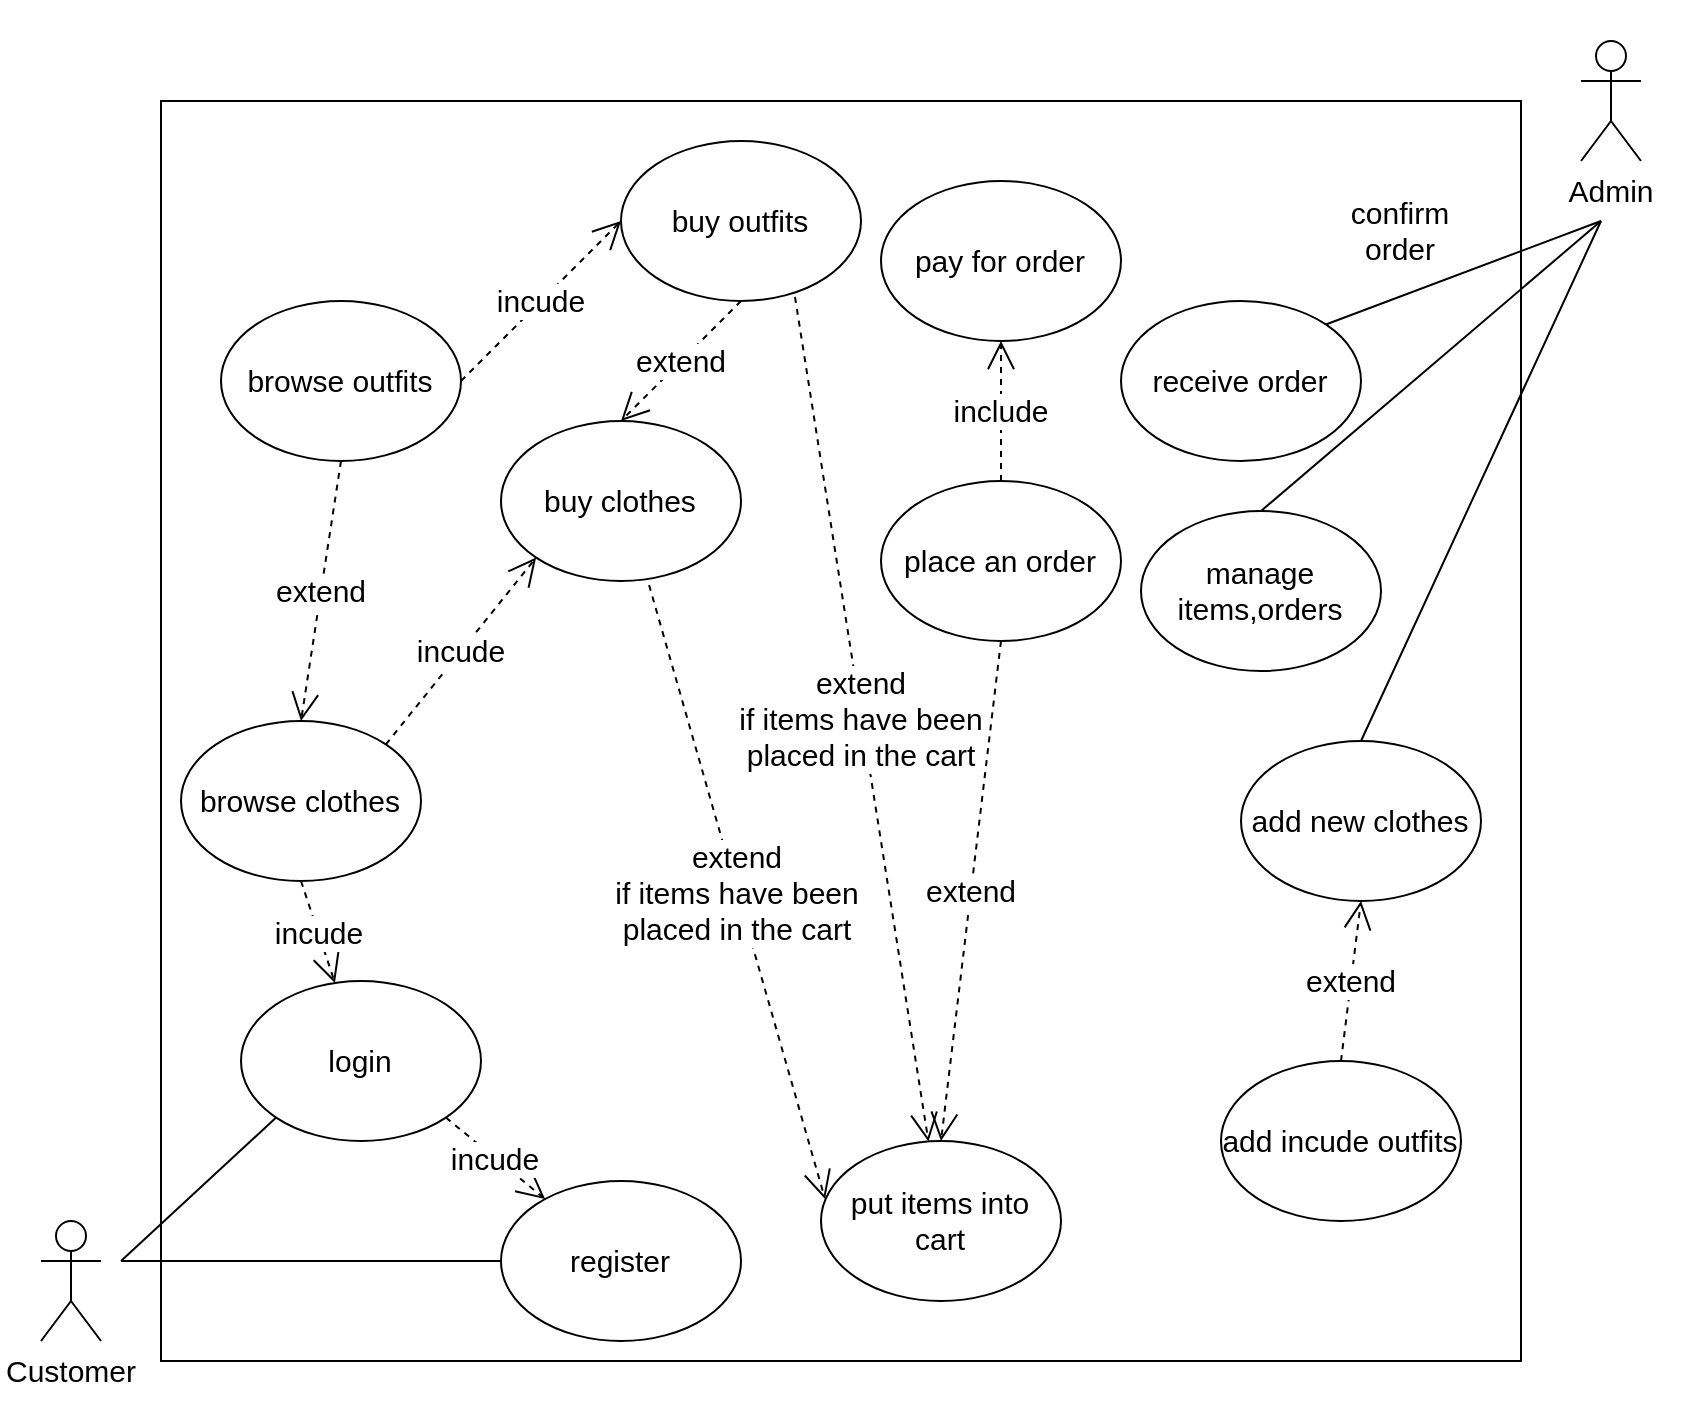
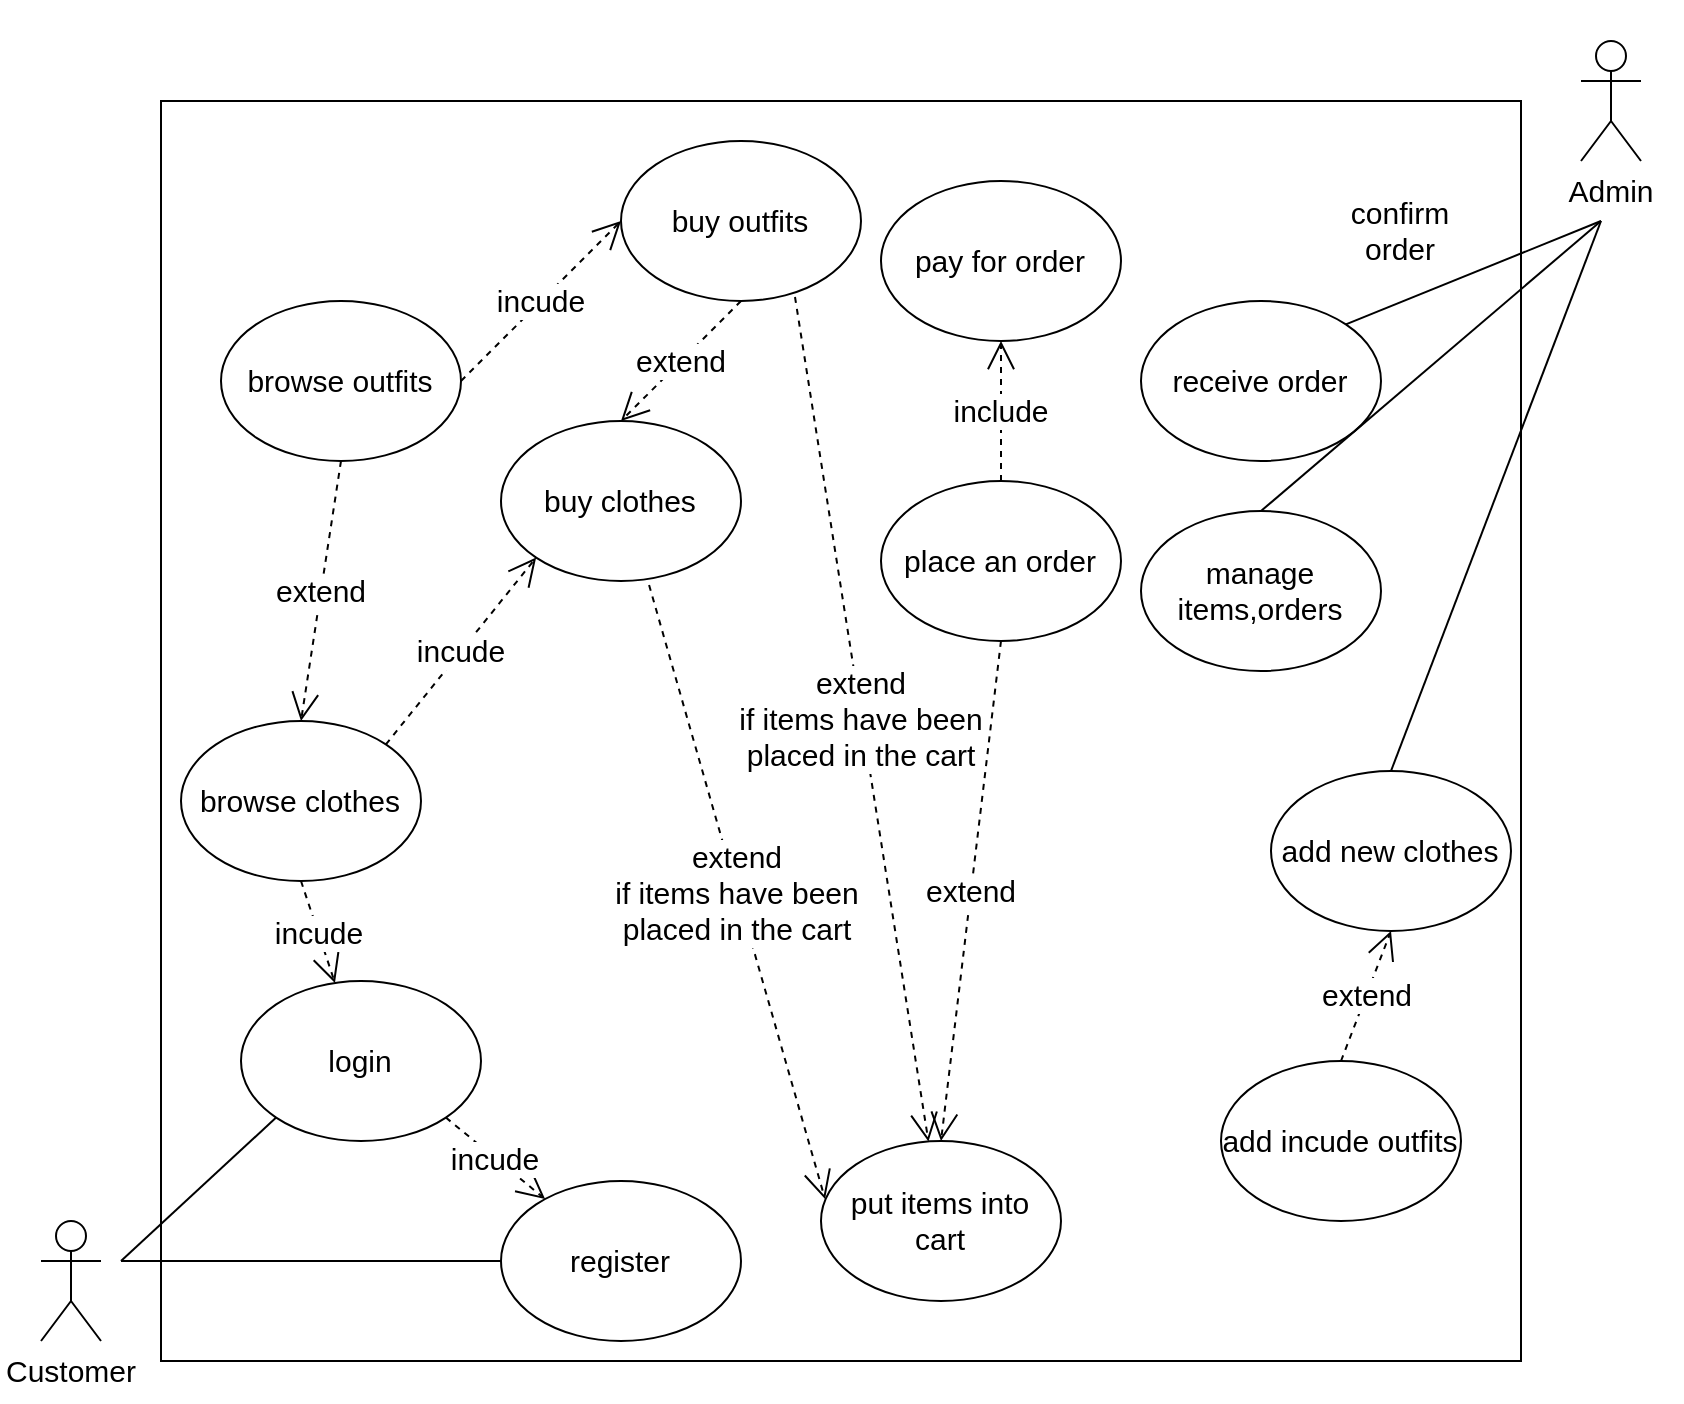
node "receive order": moved (1241, 381) -> (1261, 381)
node "add new clothes": moved (1361, 821) -> (1391, 851)
